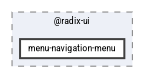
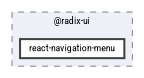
node "menu-navigation-menu": label "menu-navigation-menu" -> "react-navigation-menu"
